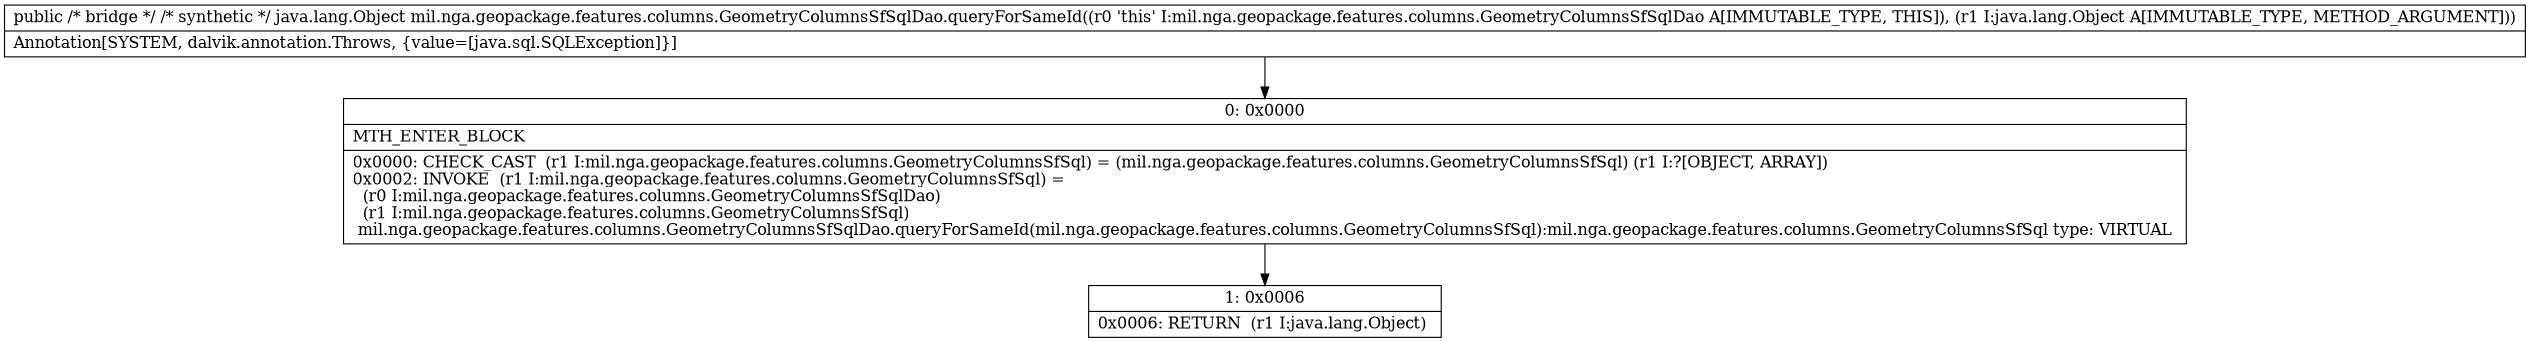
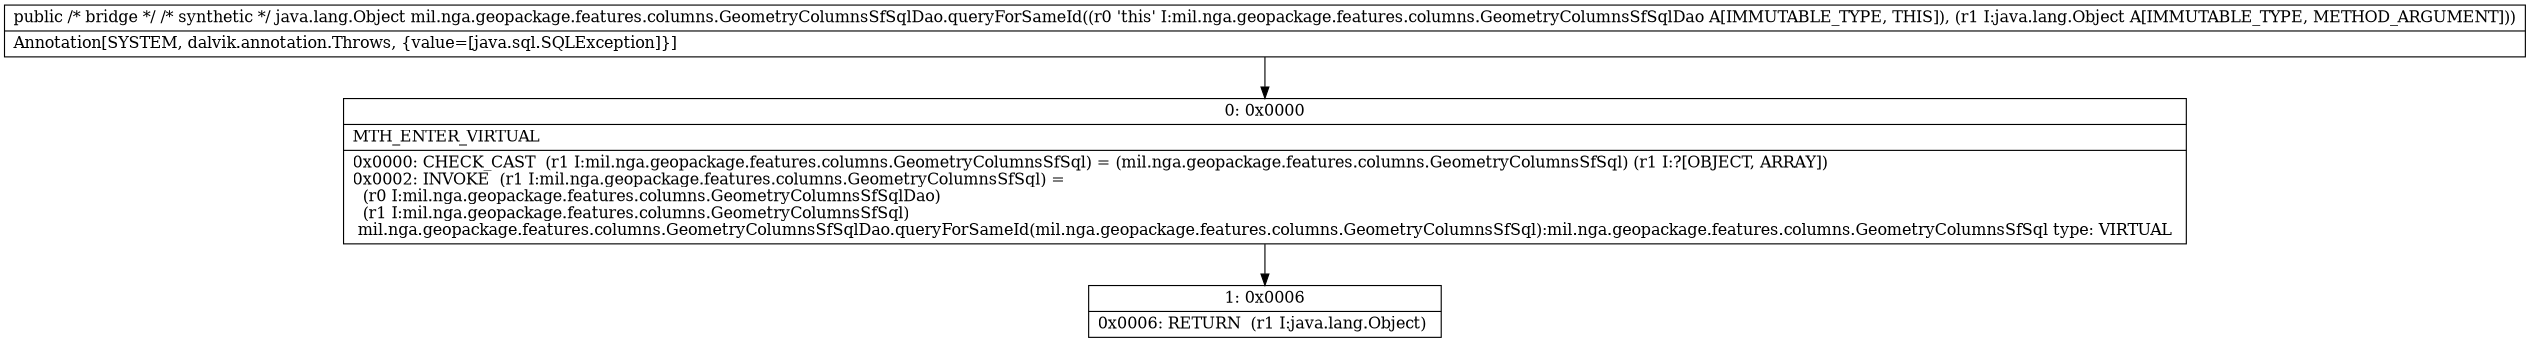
node "0: 0x0000": text "MTH_ENTER_BLOCK" -> "MTH_ENTER_VIRTUAL"
